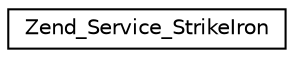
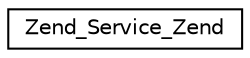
node "Zend_Service_StrikeIron": label "Zend_Service_StrikeIron" -> "Zend_Service_Zend"
